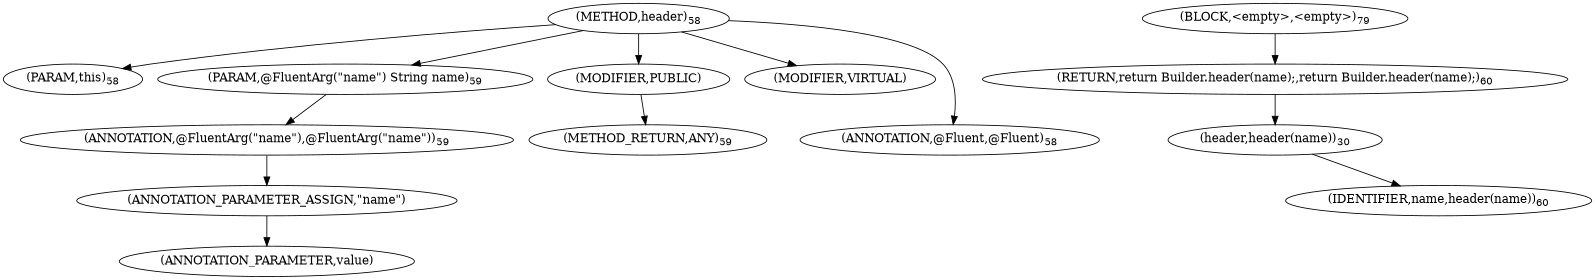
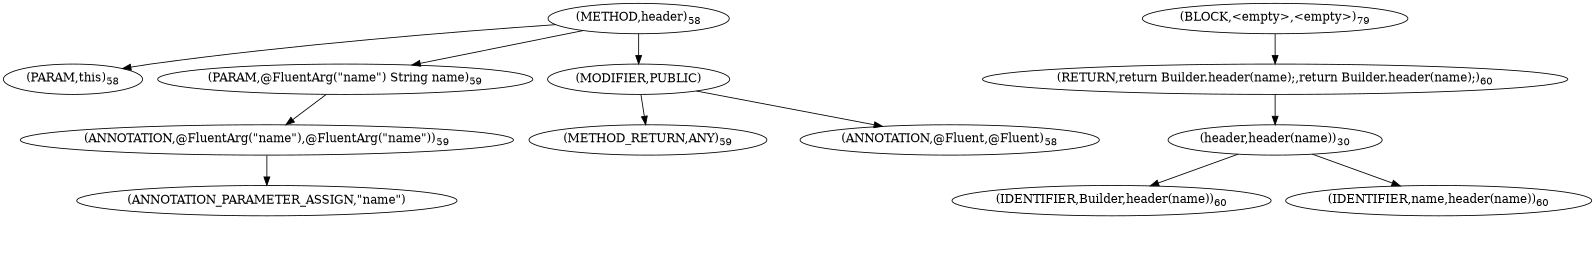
edge "(METHOD,header)" -> "(ANNOTATION,@Fluent,@Fluent)": now "(MODIFIER,PUBLIC)" -> "(ANNOTATION,@Fluent,@Fluent)"
node "(MODIFIER,VIRTUAL)": removed
node "(IDENTIFIER,Builder,header(name))": added
node "(ANNOTATION_PARAMETER,value)": removed
